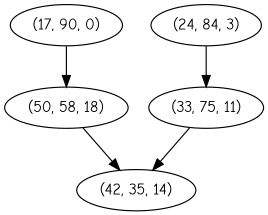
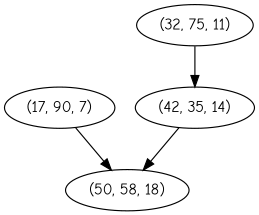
node "(17, 90, 0)": label "(17, 90, 0)" -> "(17, 90, 7)"
node "(24, 84, 3)": removed
node "(33, 75, 11)": label "(33, 75, 11)" -> "(32, 75, 11)"
edge "(50, 58, 18)" -> "(42, 35, 14)": reversed
